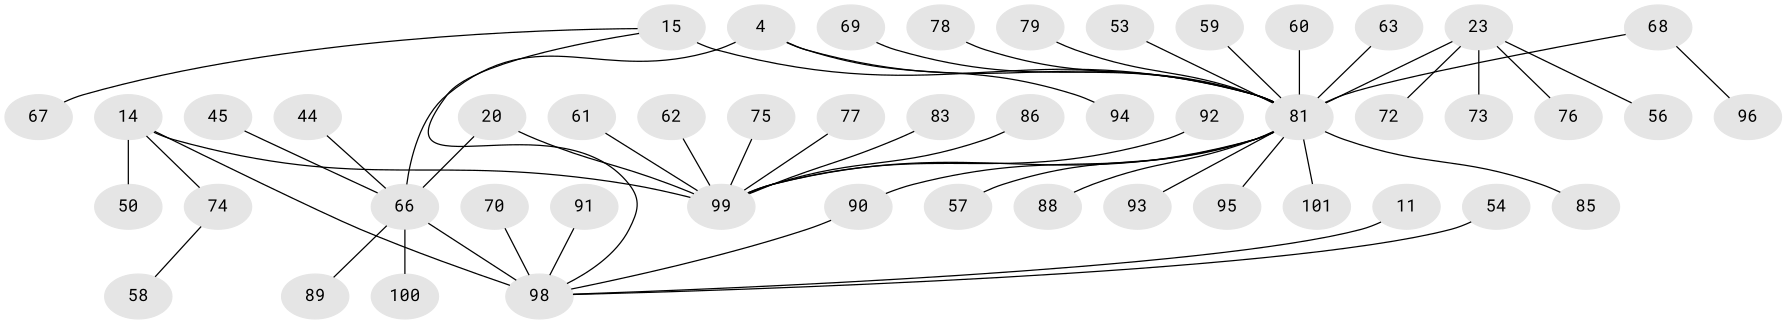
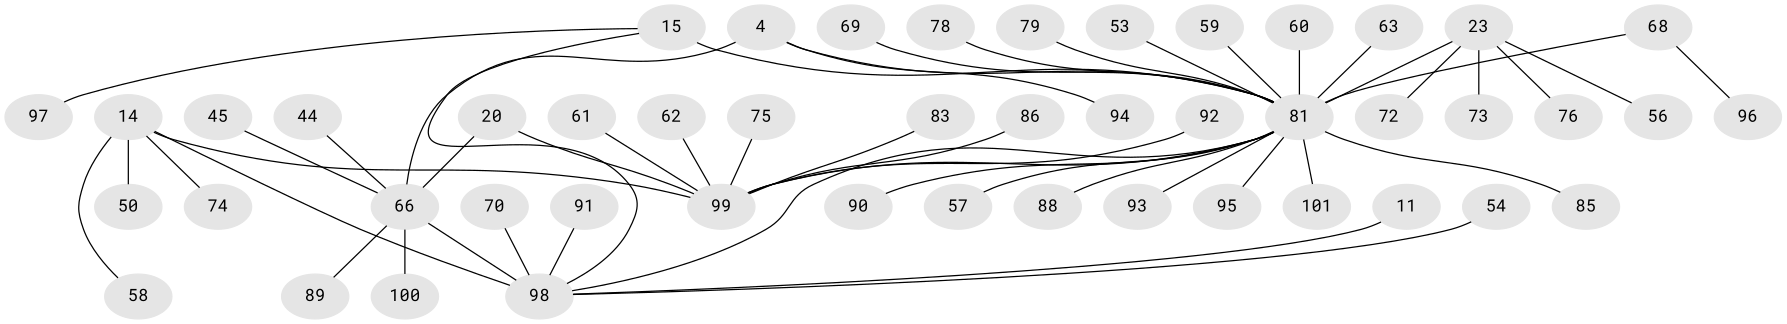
node "67": label "67" -> "97"
node "77": removed
edge "74" -- "58": now "14" -- "58"
edge "90" -- "98": now "81" -- "98"
